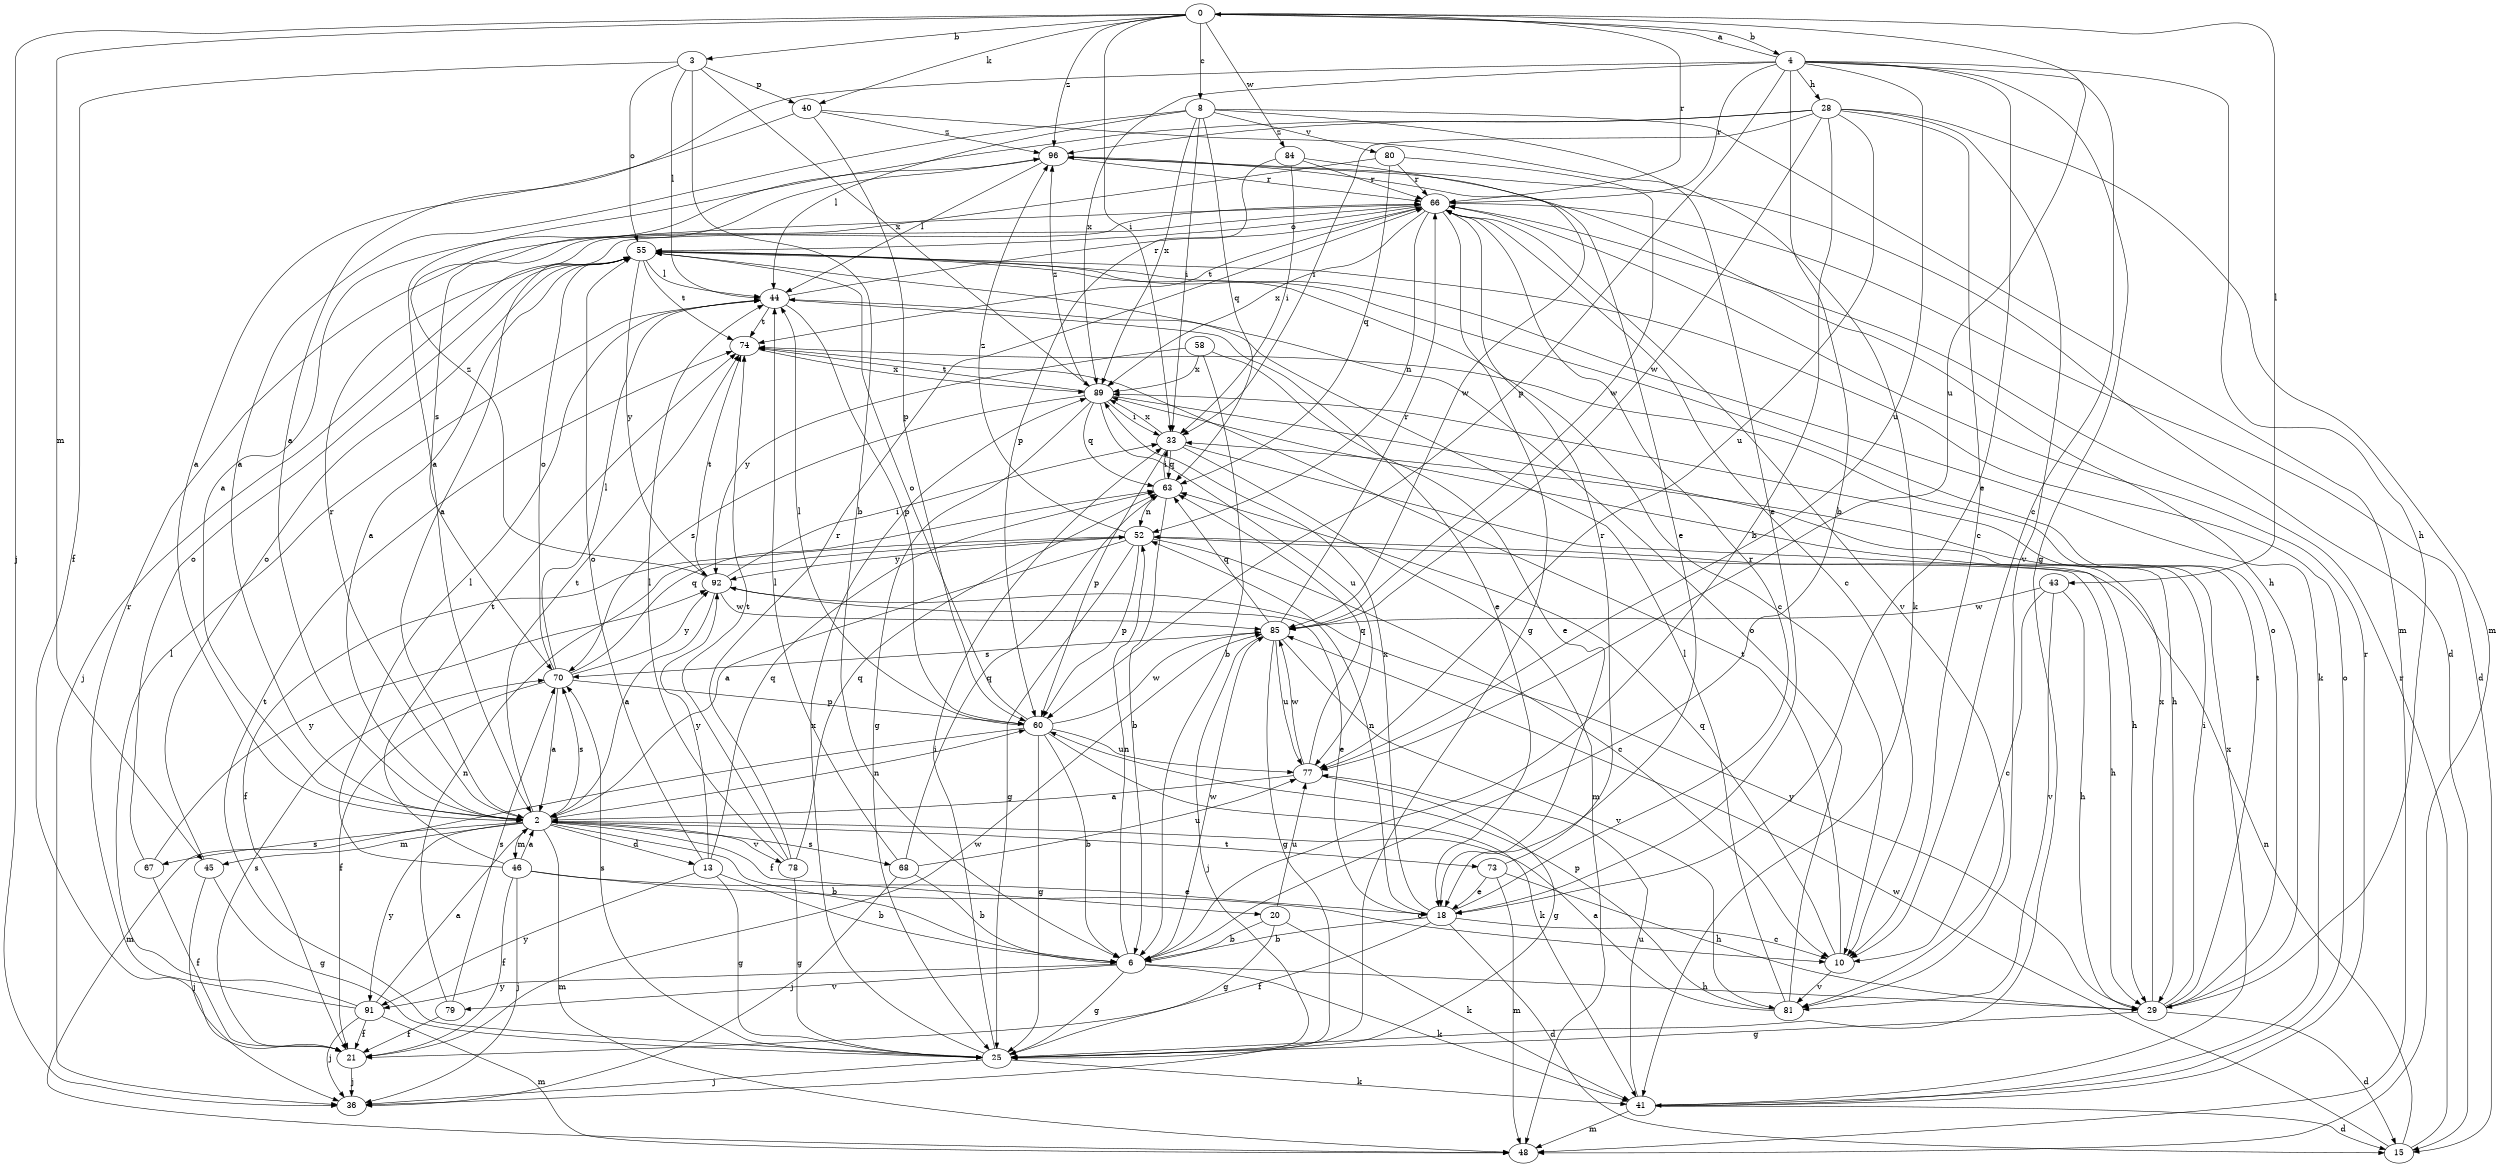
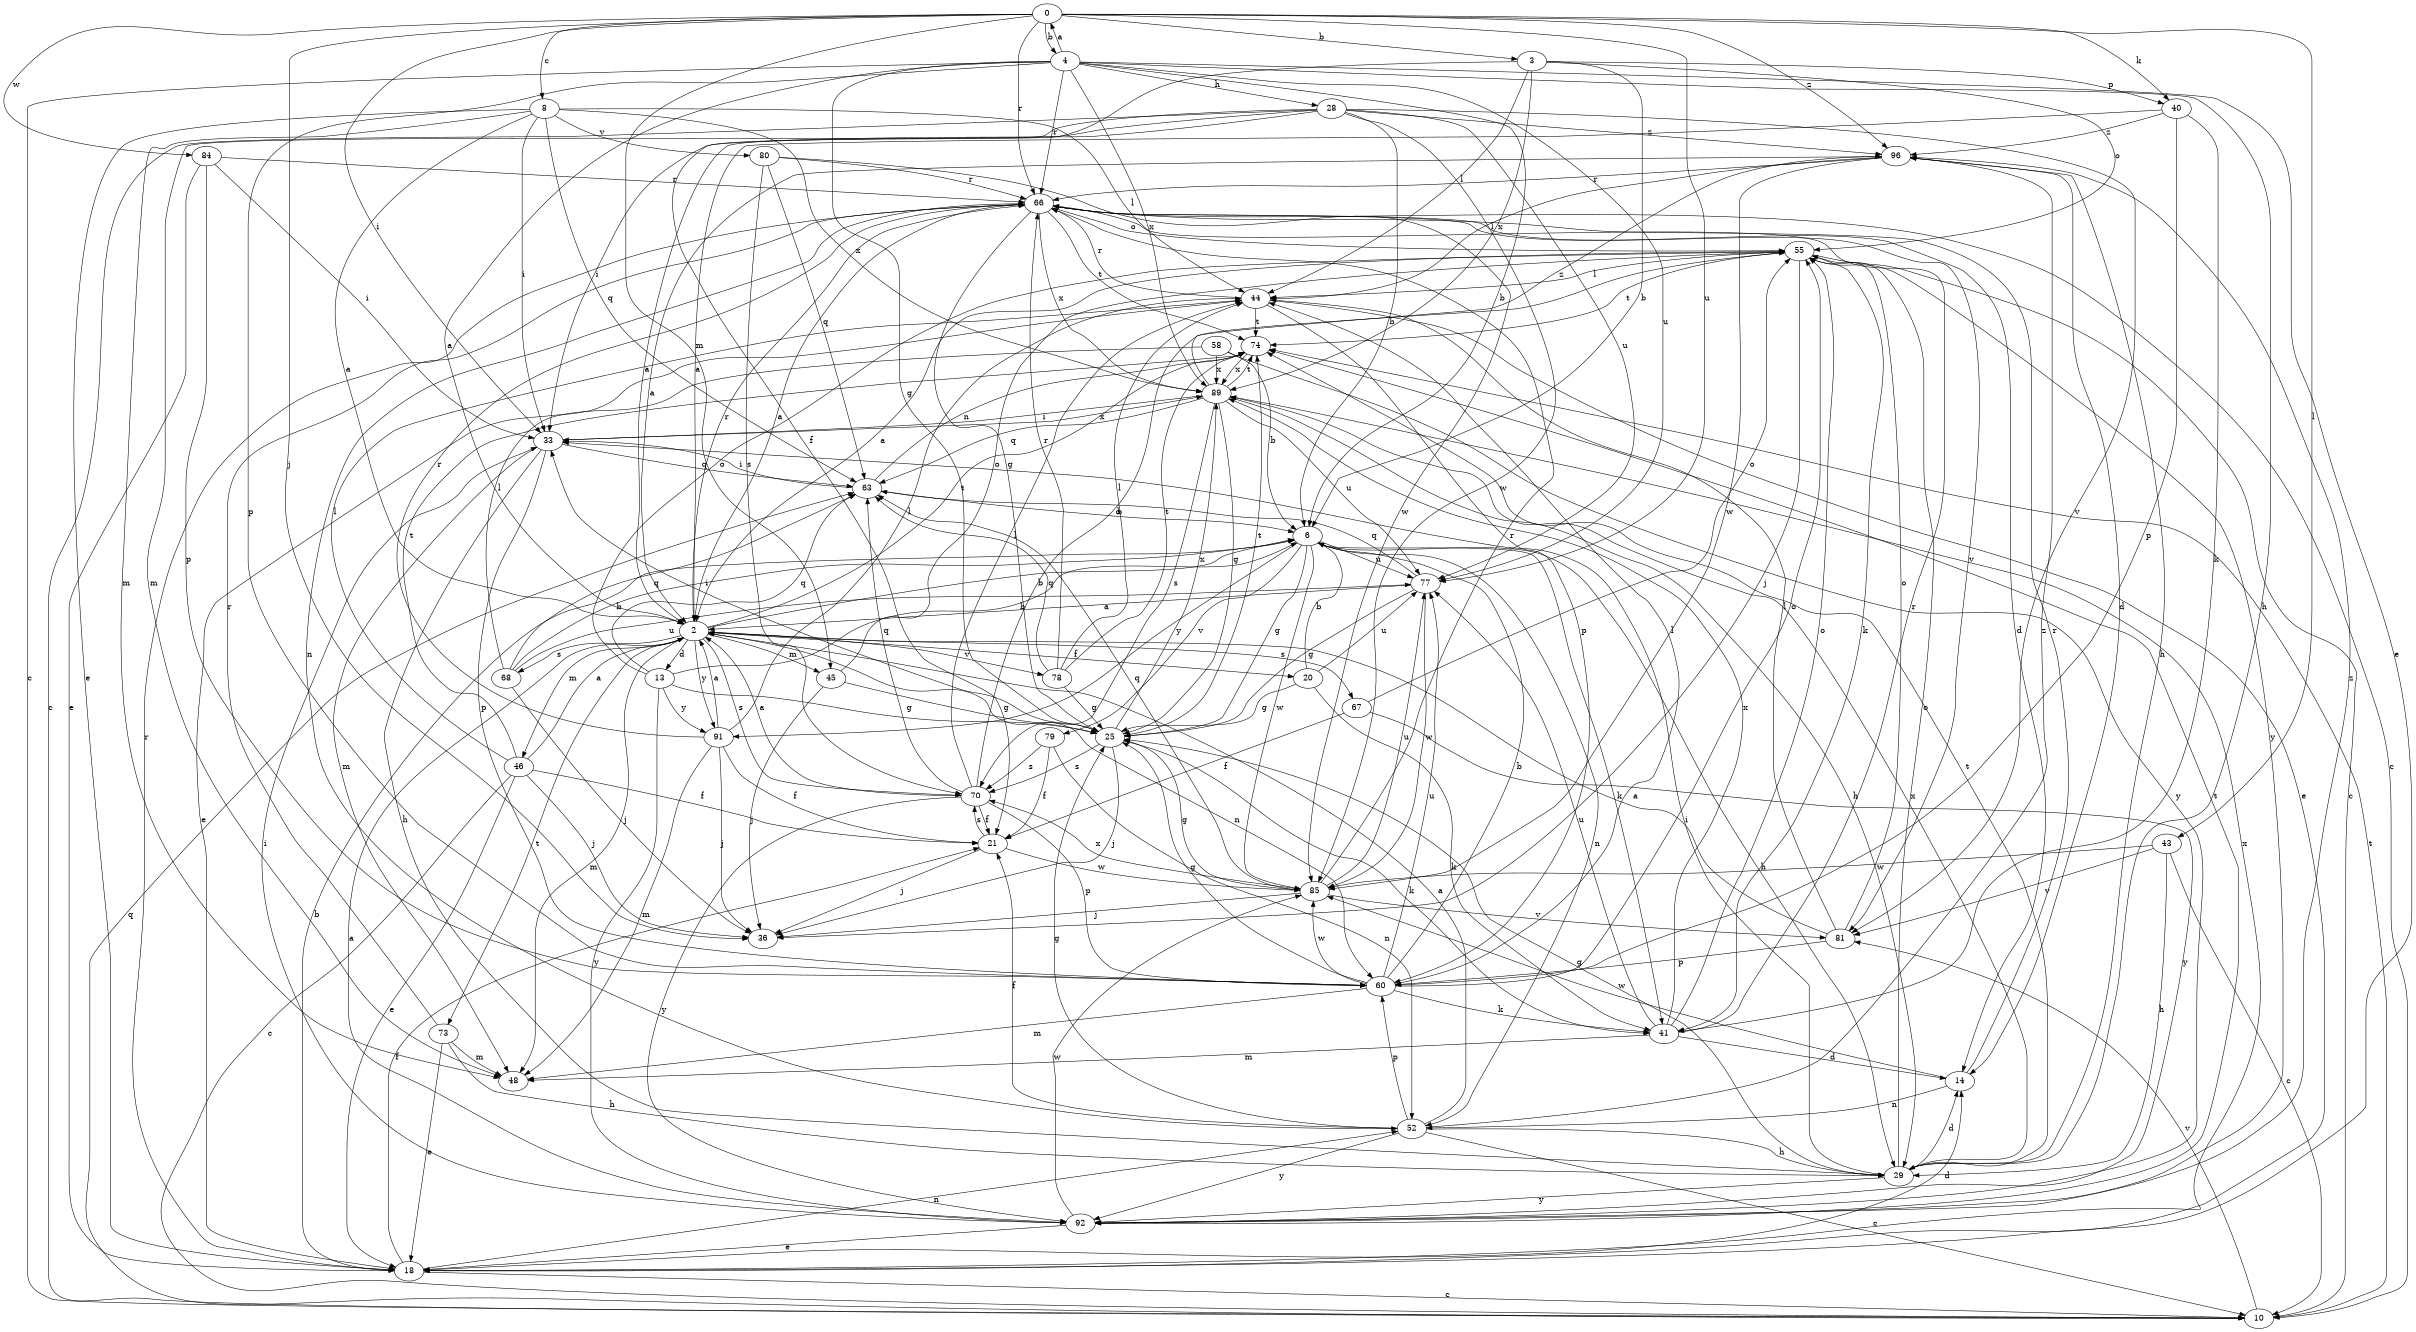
edge "63" -> "52": now "63" -> "74"
edge "6" -> "77": added, label "u"
edge "85" -> "70": label "s" -> "x"
node "15": label "15" -> "14"
